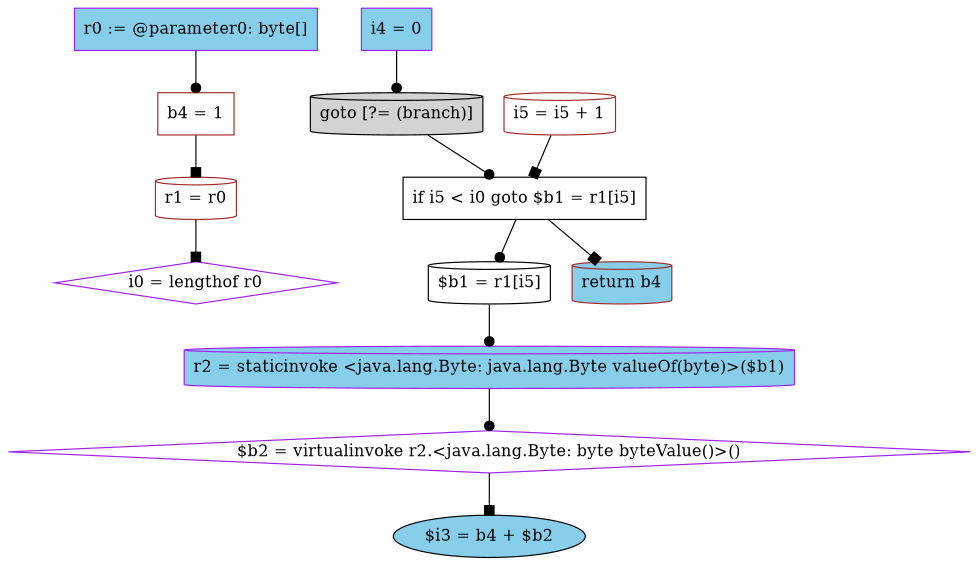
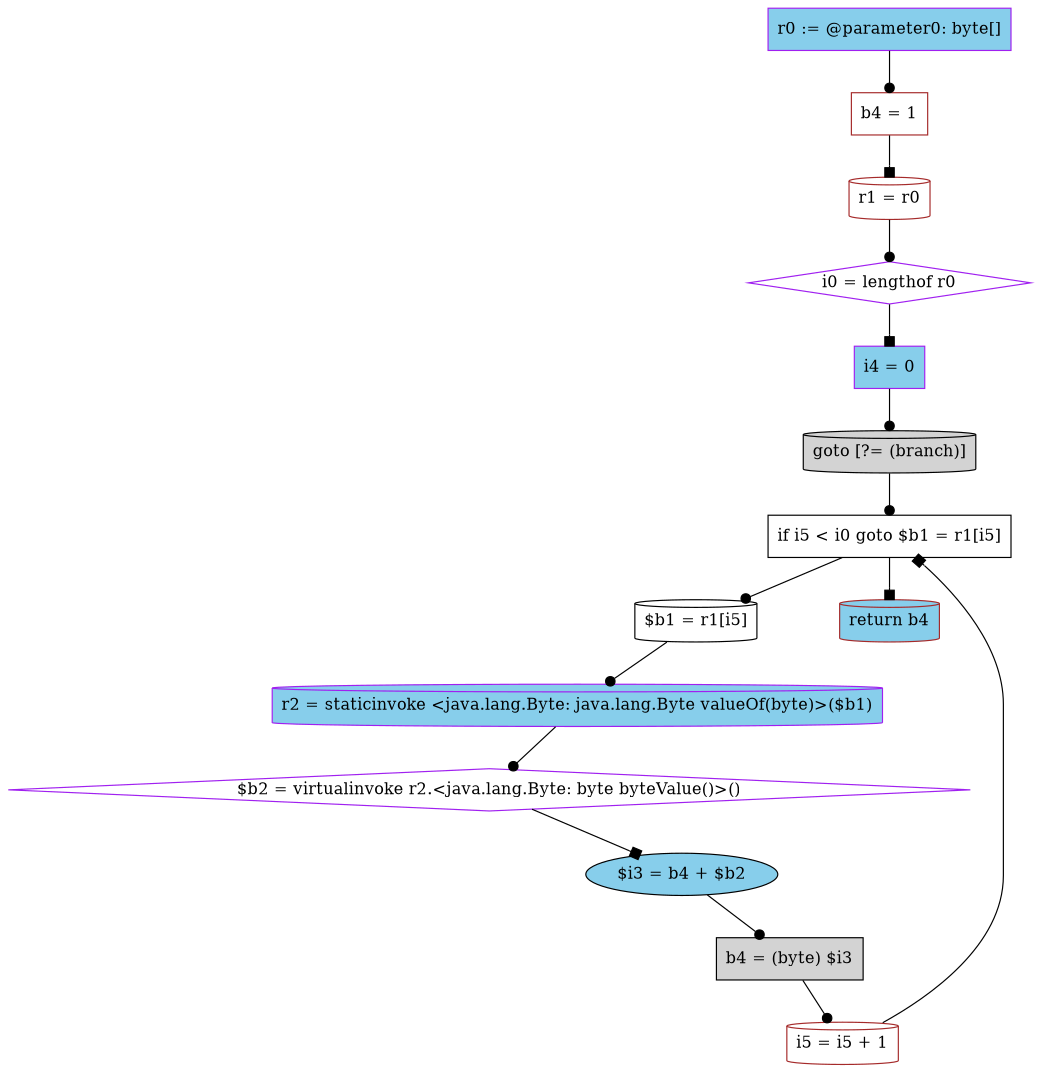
edge "r1 = r0" -> "i0 = lengthof r0": arrowhead box -> dot
edge "i0 = lengthof r0" -> "i4 = 0": added
node "b4 = (byte) $i3": added
